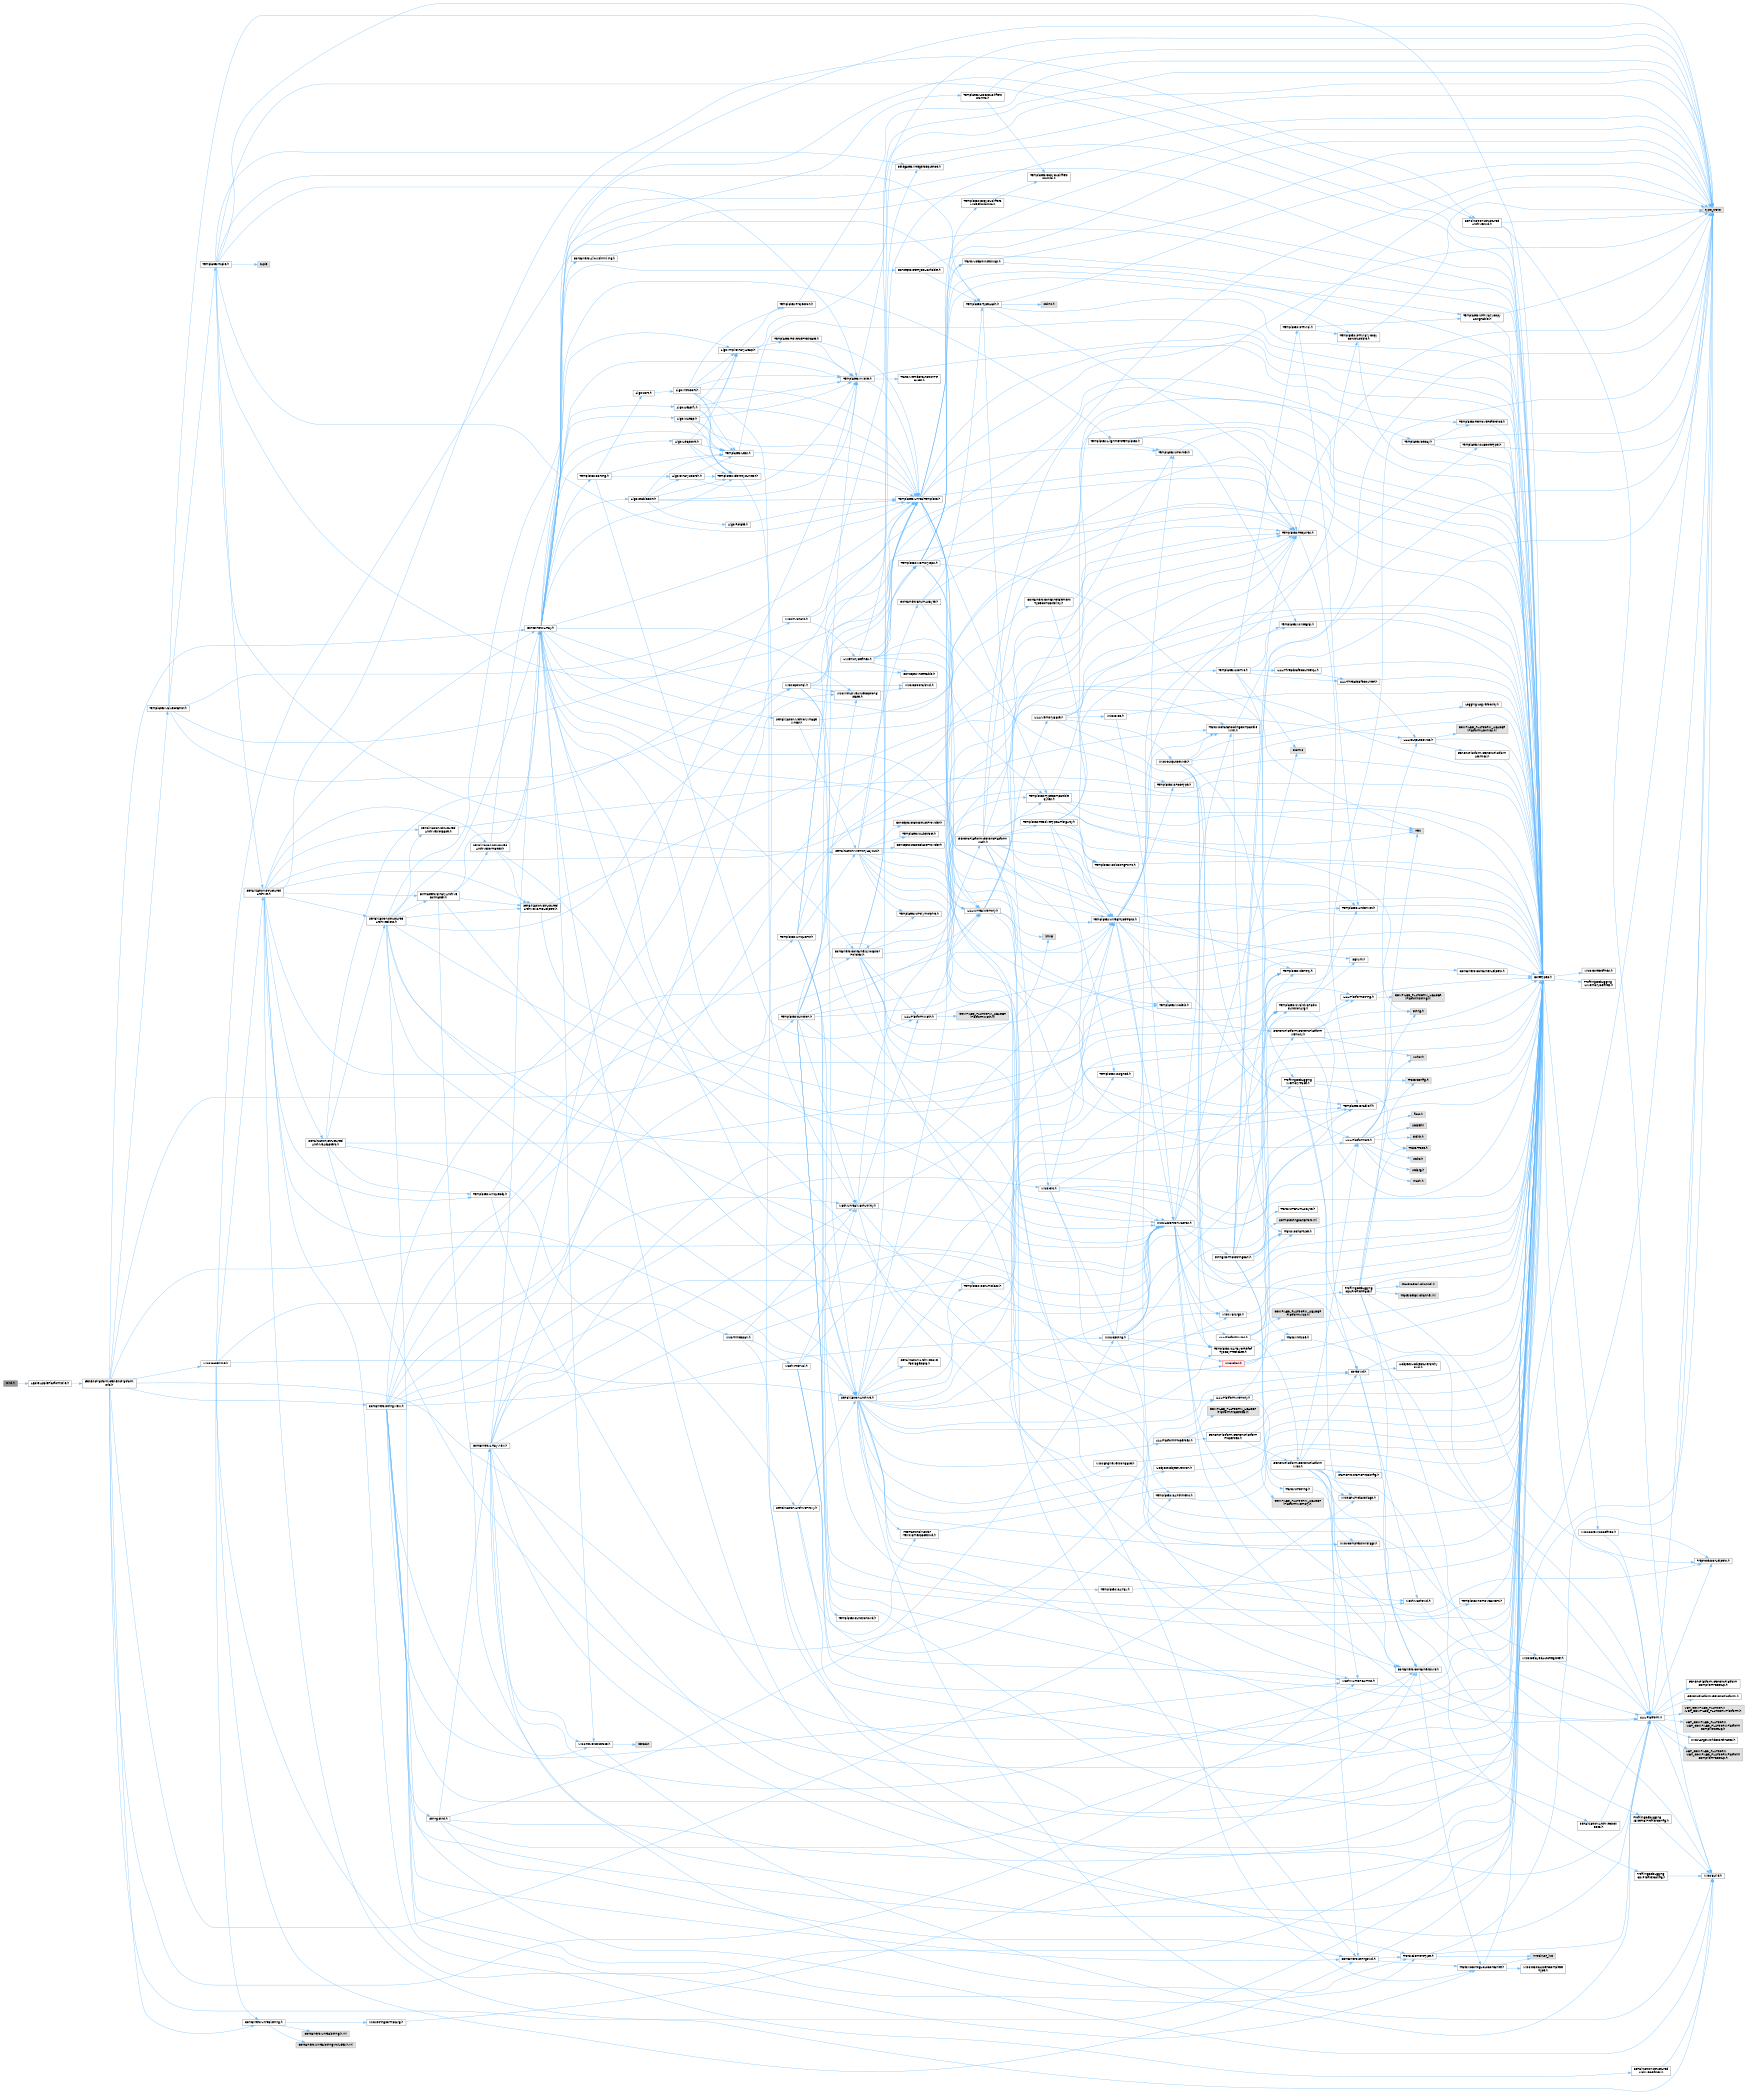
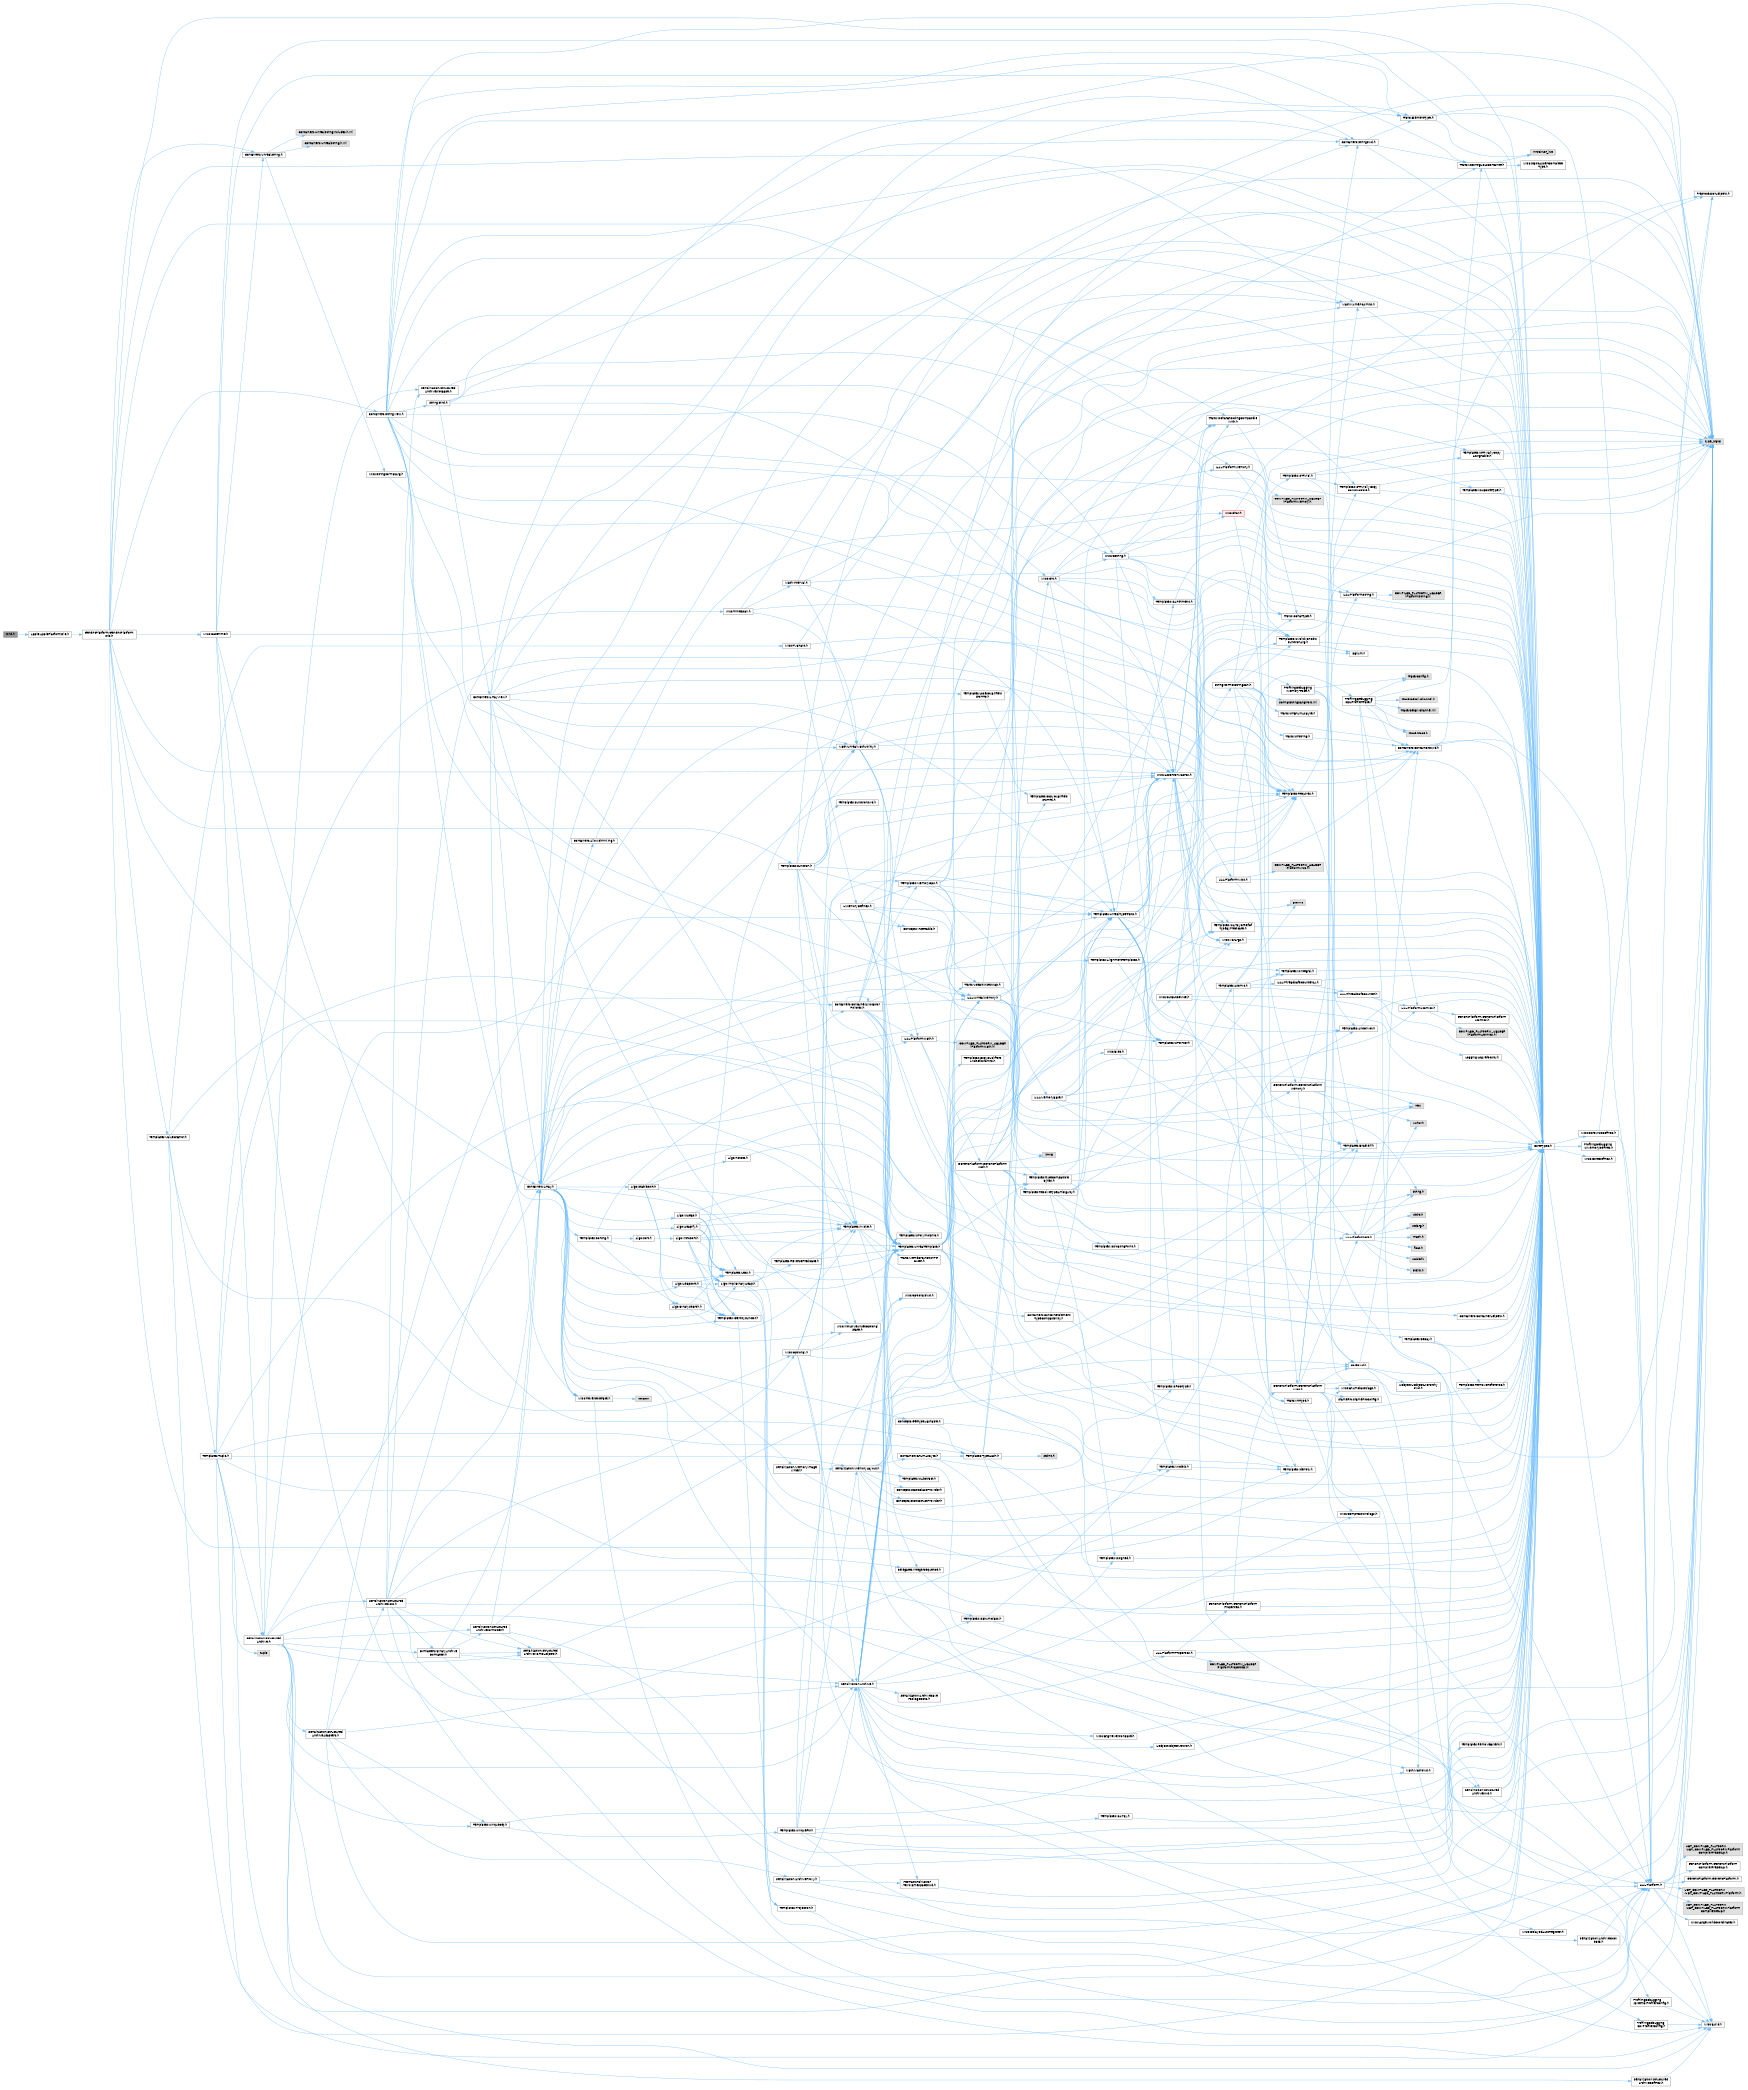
node "HAL/OutputDevice.h": label "HAL/OutputDevice.h" -> "HAL/PlatformAtomics.h"
edge "Misc/OutputDevice.h" -> "ProfilingDebugging /MemoryTrace.h": now "Misc/OutputDevice.h" -> "Templates/IsValidVariadic FunctionArg.h"
